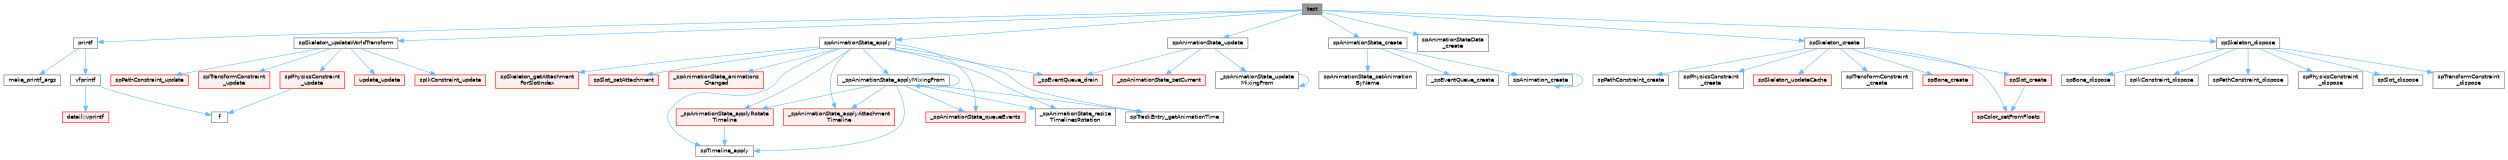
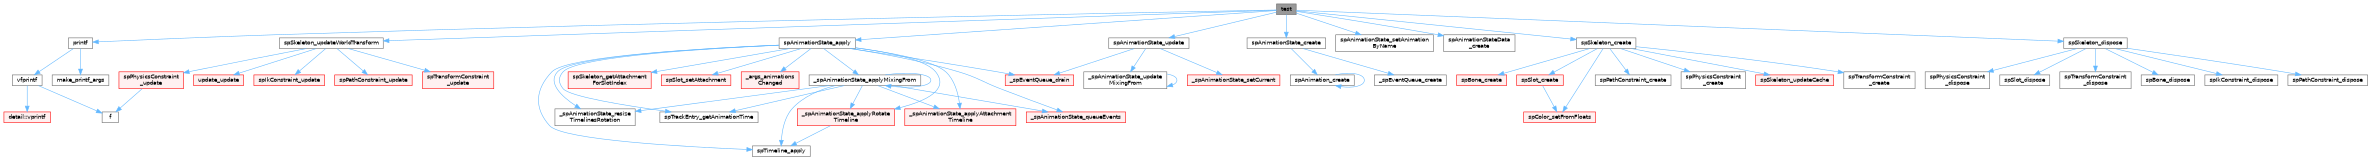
edge "spAnimationState_create" -> "spAnimationState_setAnimation ByName": now "test" -> "spAnimationState_setAnimation ByName"
node "_spAnimationState_animations Changed": label "_spAnimationState_animations Changed" -> "_args_animations Changed"
